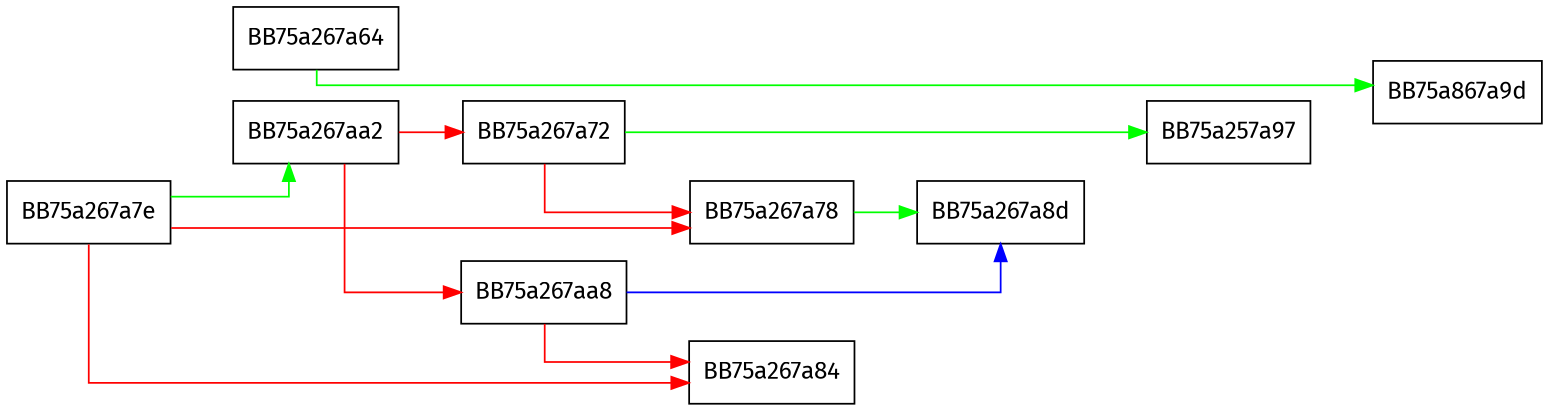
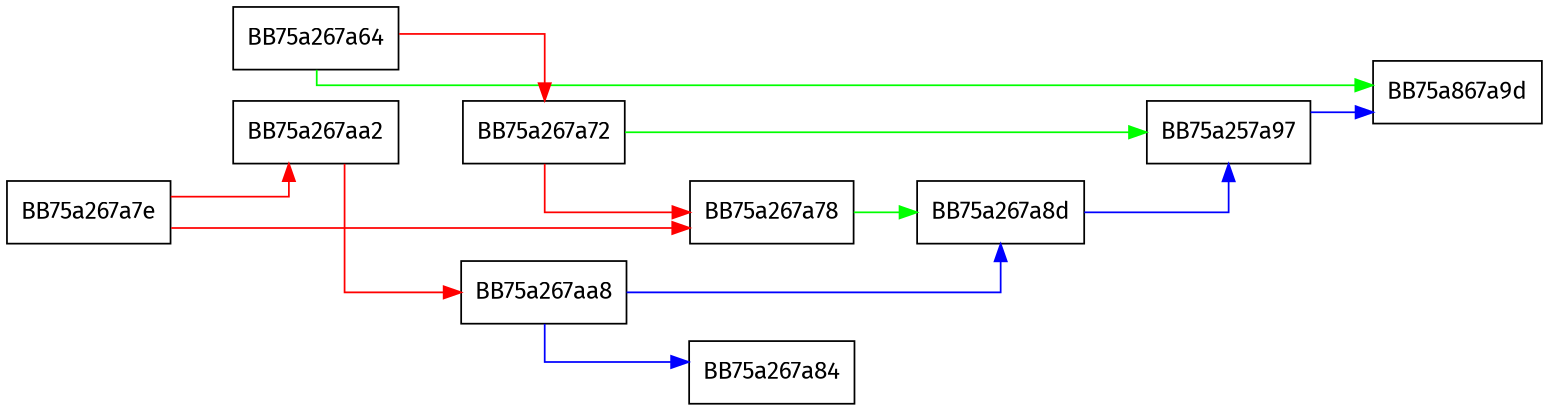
edge "BB75a257a97" -> "BB75a867a9d": added
edge "BB75a267aa2" -> "BB75a267a72": now "BB75a267a64" -> "BB75a267a72"
edge "BB75a267a7e" -> "BB75a267aa2": color green -> red
edge "BB75a267a8d" -> "BB75a257a97": added
edge "BB75a267aa8" -> "BB75a267a84": color red -> blue
edge "BB75a267a7e" -> "BB75a267a84": removed
